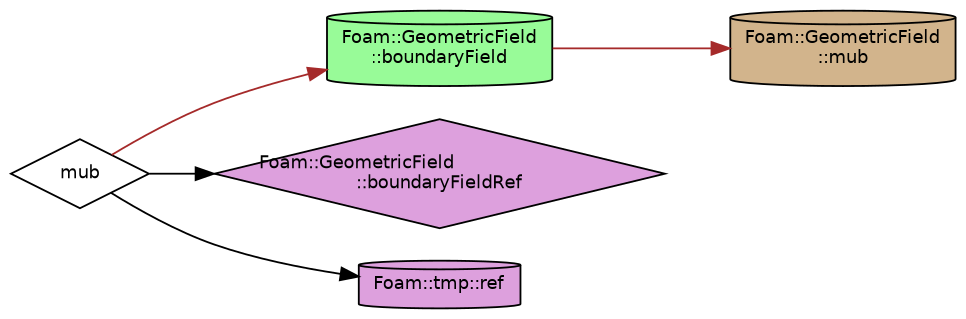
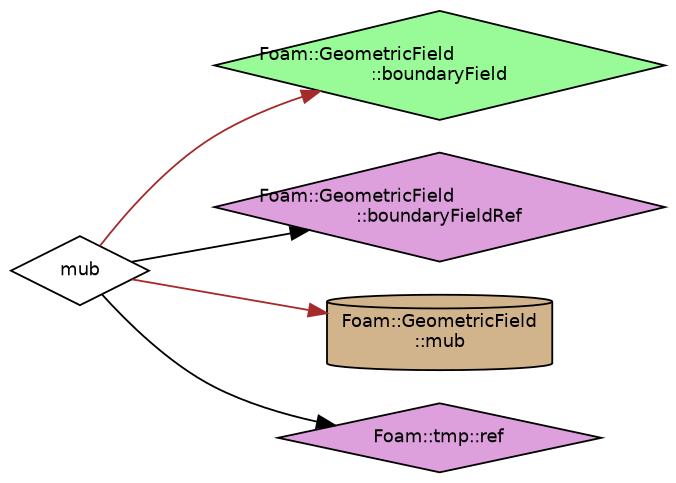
node "Foam::GeometricField ::boundaryField": shape cylinder -> diamond
edge "Foam::GeometricField ::boundaryField" -> "Foam::GeometricField ::mub": now "mub" -> "Foam::GeometricField ::mub"
node "Foam::tmp::ref": shape cylinder -> diamond
